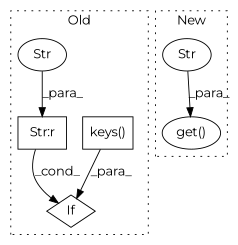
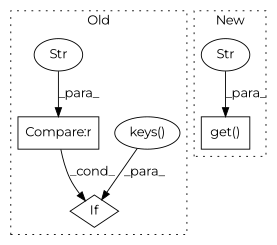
node "Str:r": label "Str:r" -> "Compare:r"
node "keys()": shape box -> ellipse
node "get()": shape ellipse -> box
